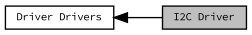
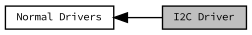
node "Driver Drivers": label "Driver Drivers" -> "Normal Drivers"
